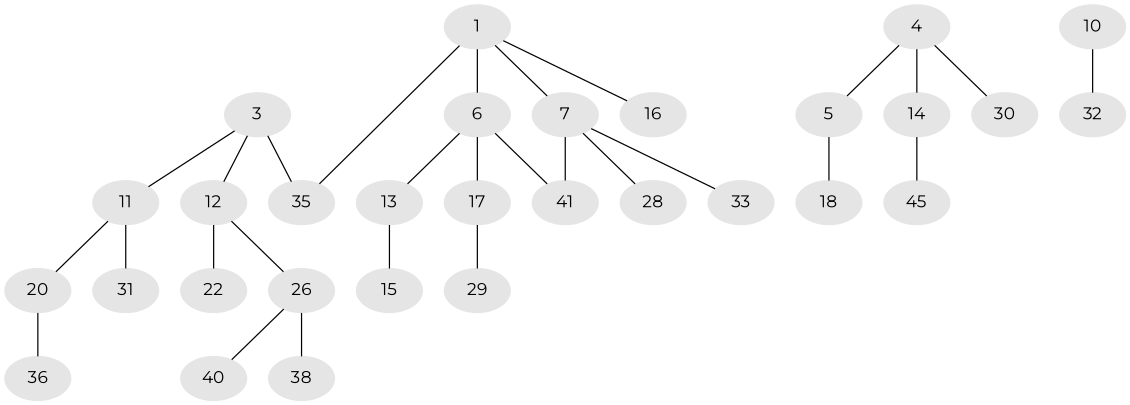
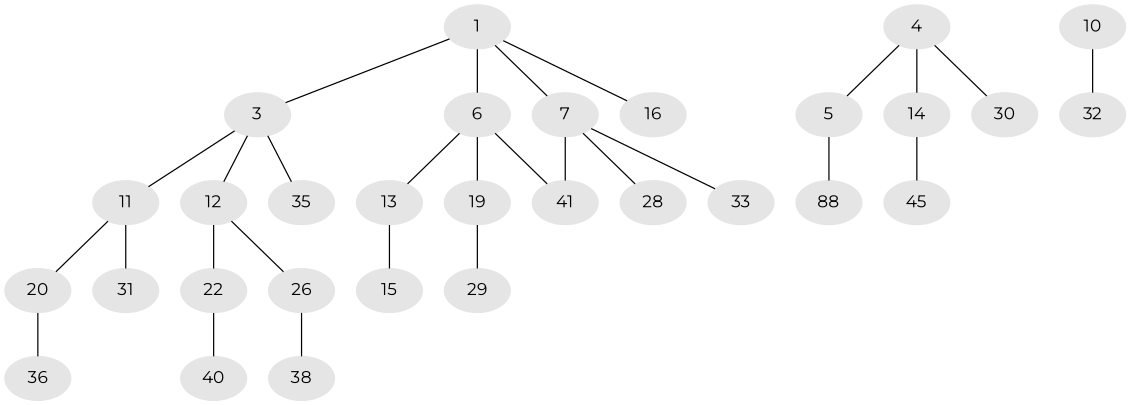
edge "1" -- "35": now "1" -- "3"
node "17": label "17" -> "19"
node "18": label "18" -> "88"
edge "26" -- "40": now "22" -- "40"
